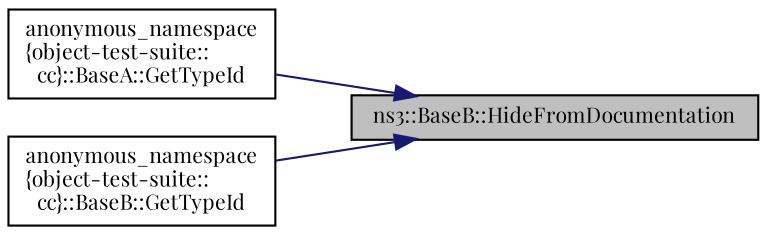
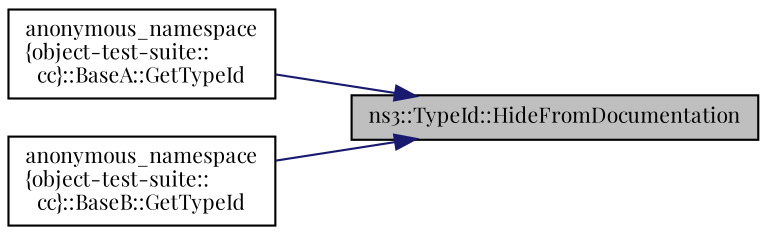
node "ns3::BaseB::HideFromDocumentation": label "ns3::BaseB::HideFromDocumentation" -> "ns3::TypeId::HideFromDocumentation"
